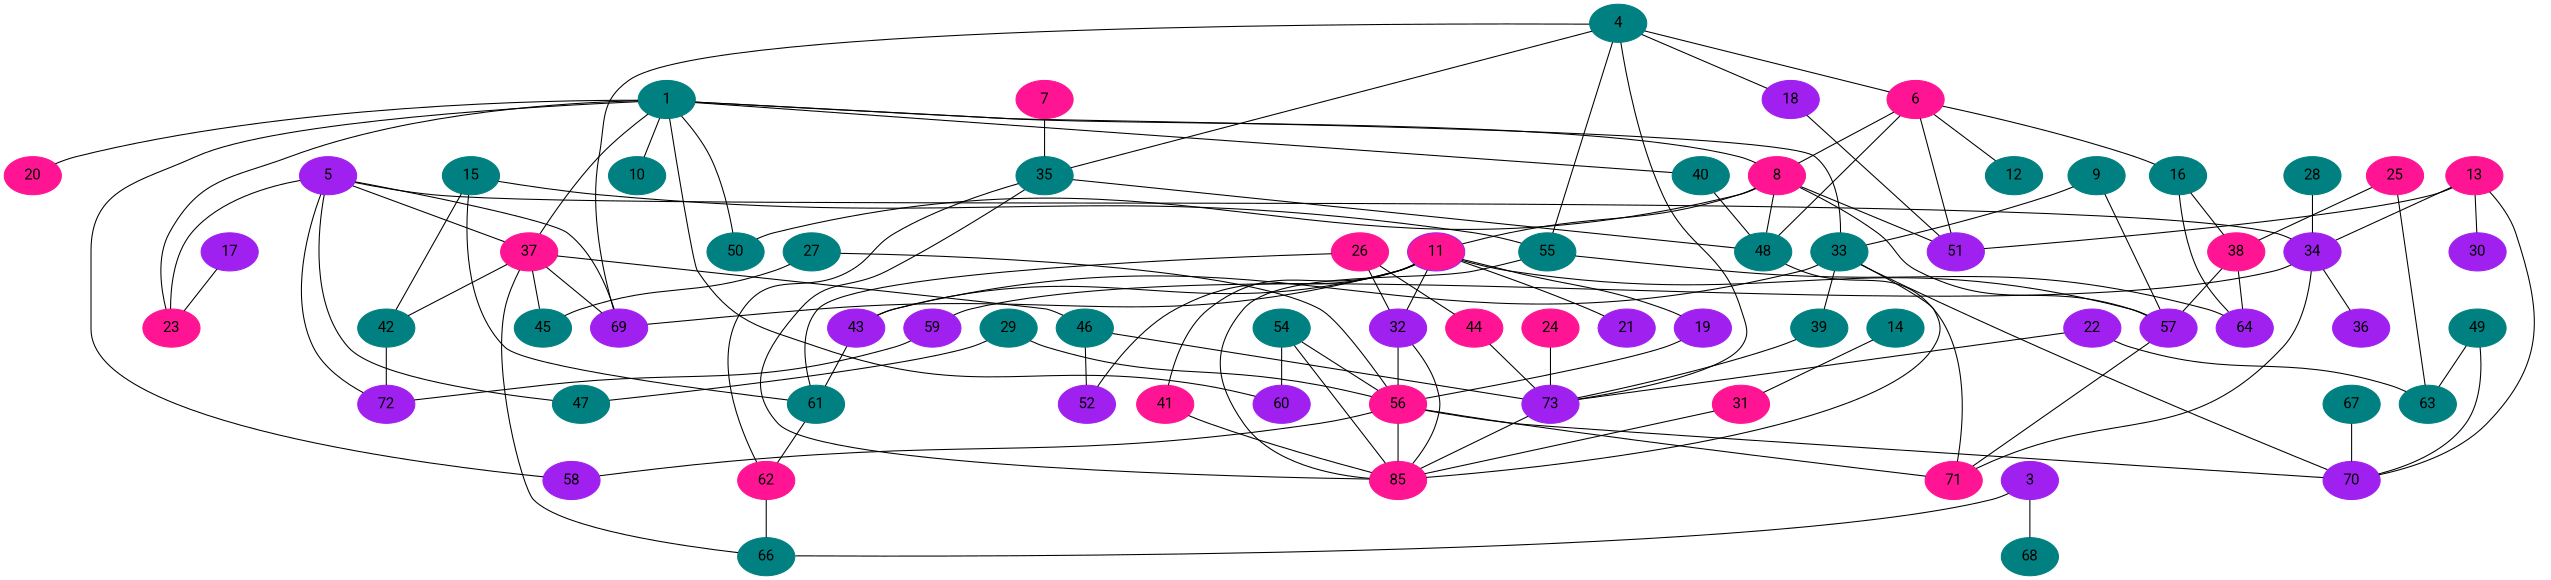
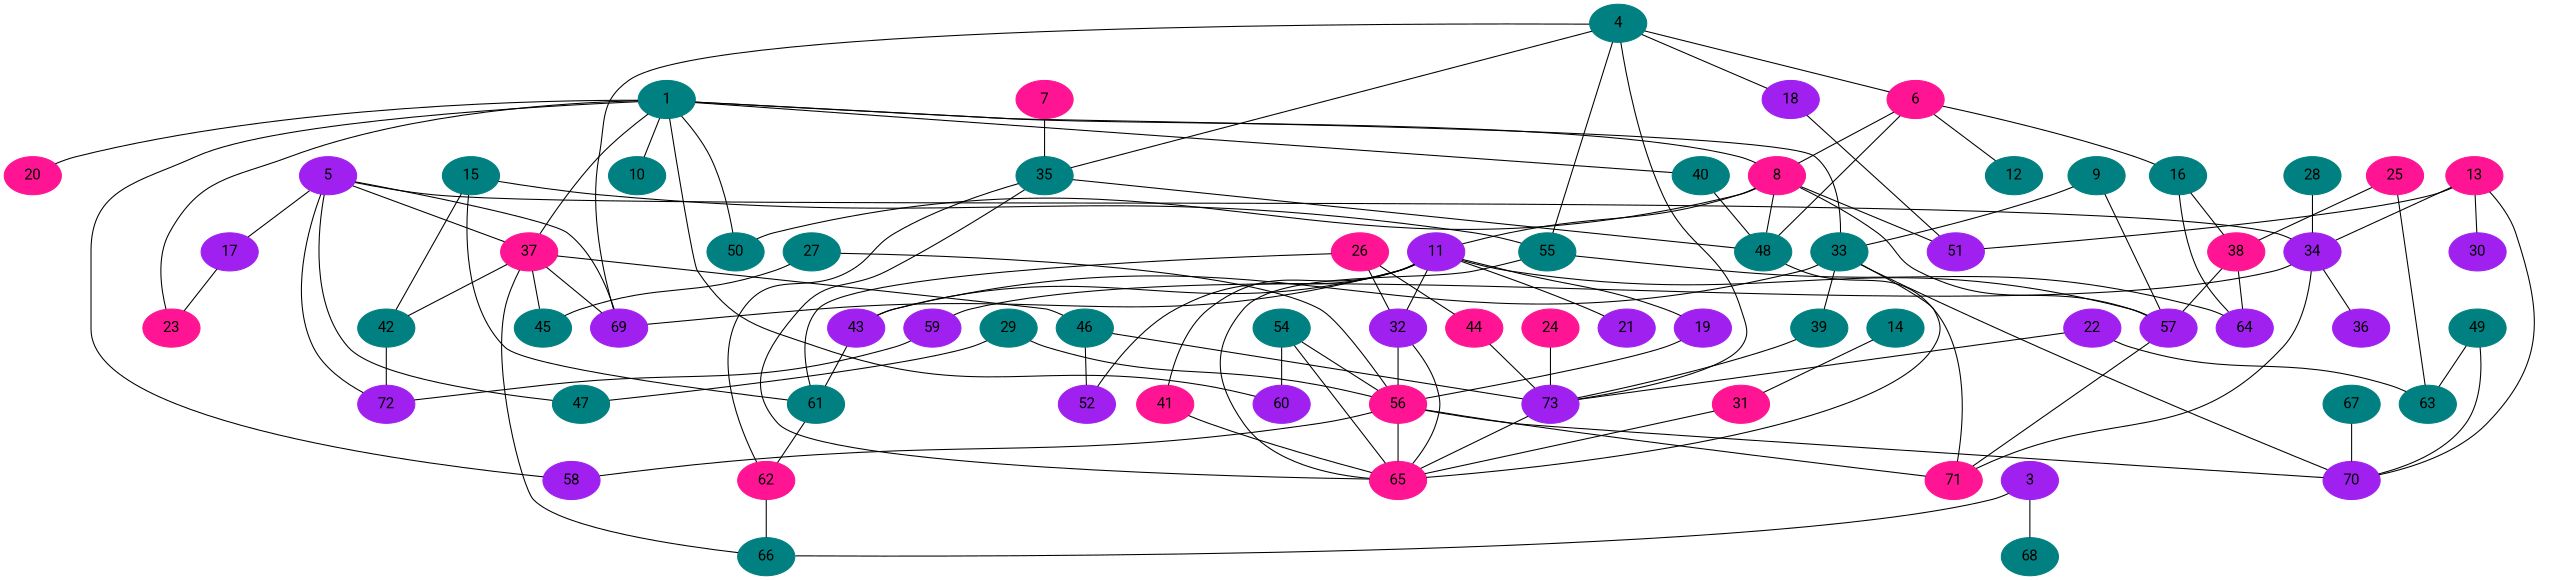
edge "6" -- "51": removed
edge "5" -- "23": now "5" -- "17"
node "11": fillcolor deeppink -> purple
node "85": label "85" -> "65"
